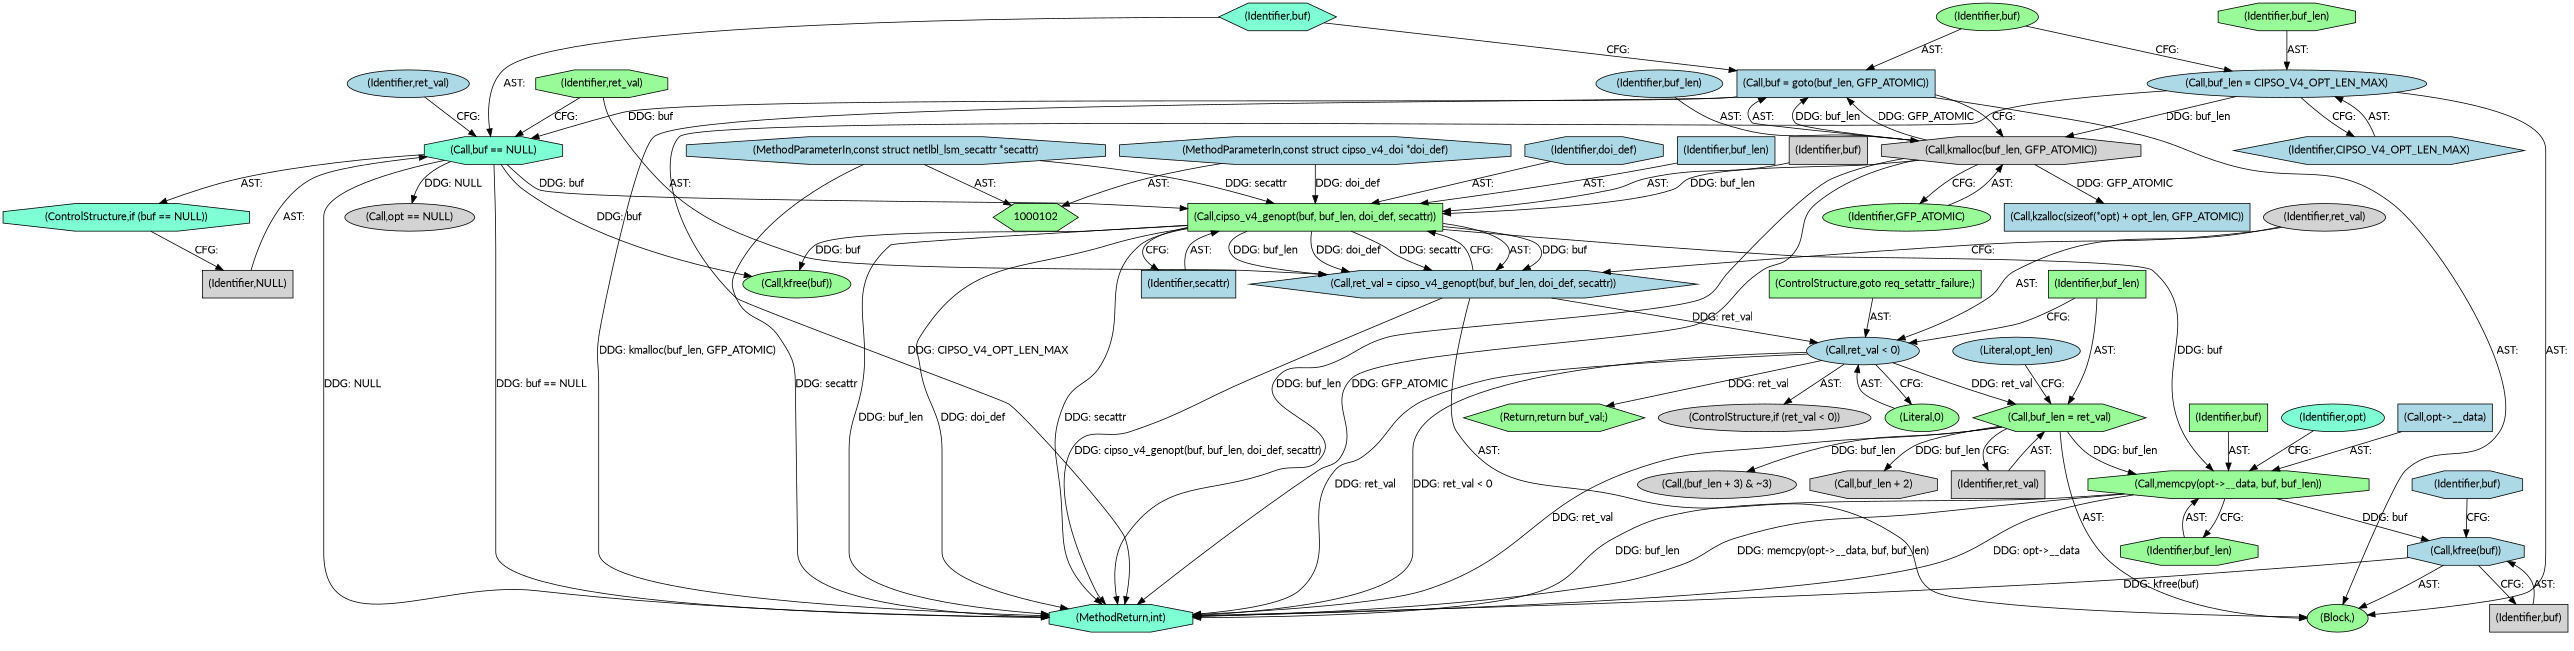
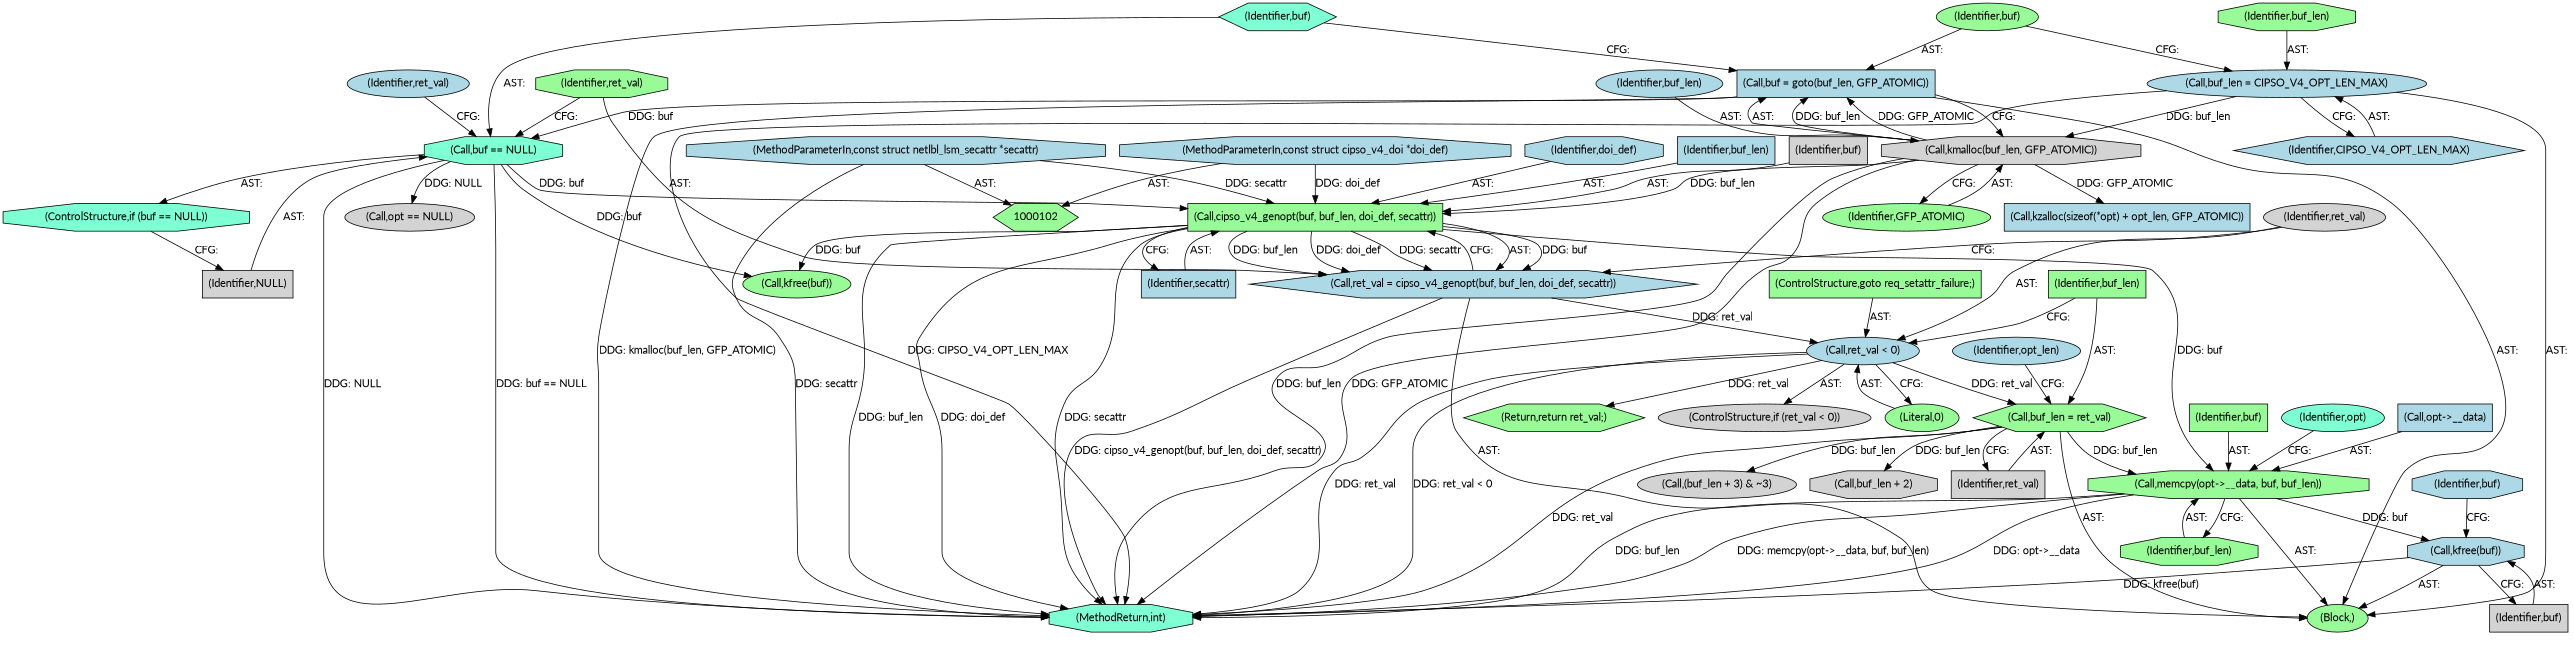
node "(Literal,opt_len)": label "(Literal,opt_len)" -> "(Identifier,opt_len)"
node "(Return,return buf_val;)": label "(Return,return buf_val;)" -> "(Return,return ret_val;)"
edge "(Call,memcpy(opt->__data, buf, buf_len))" -> "(Block,)": added, label "AST:"
